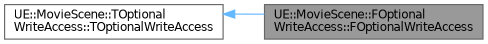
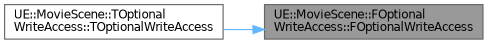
edge "UE::MovieScene::FOptional WriteAccess::FOptionalWriteAccess" -> "UE::MovieScene::TOptional WriteAccess::TOptionalWriteAccess": reversed
